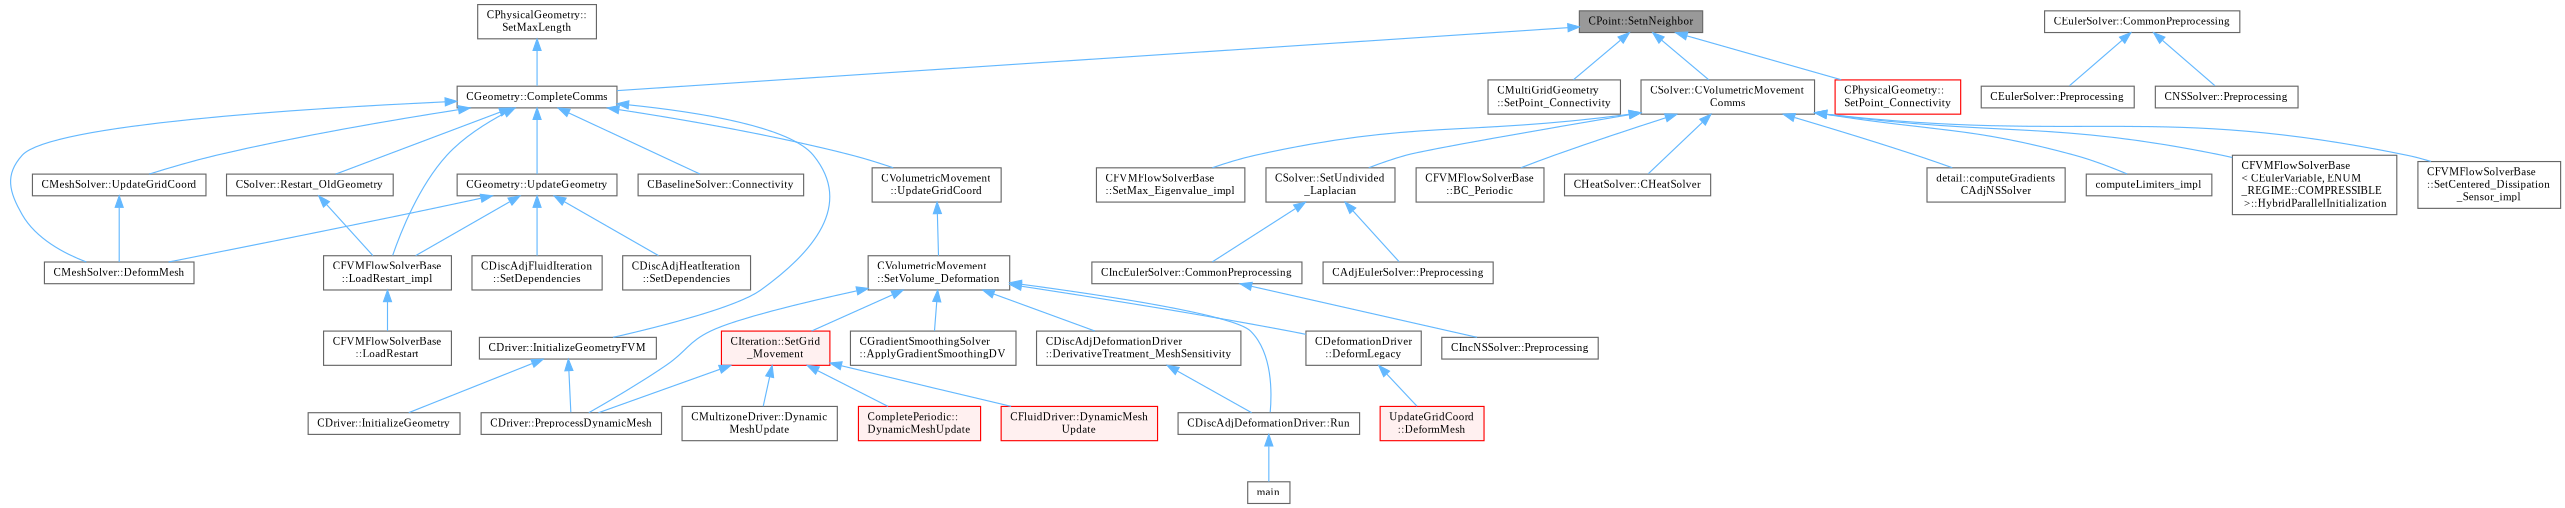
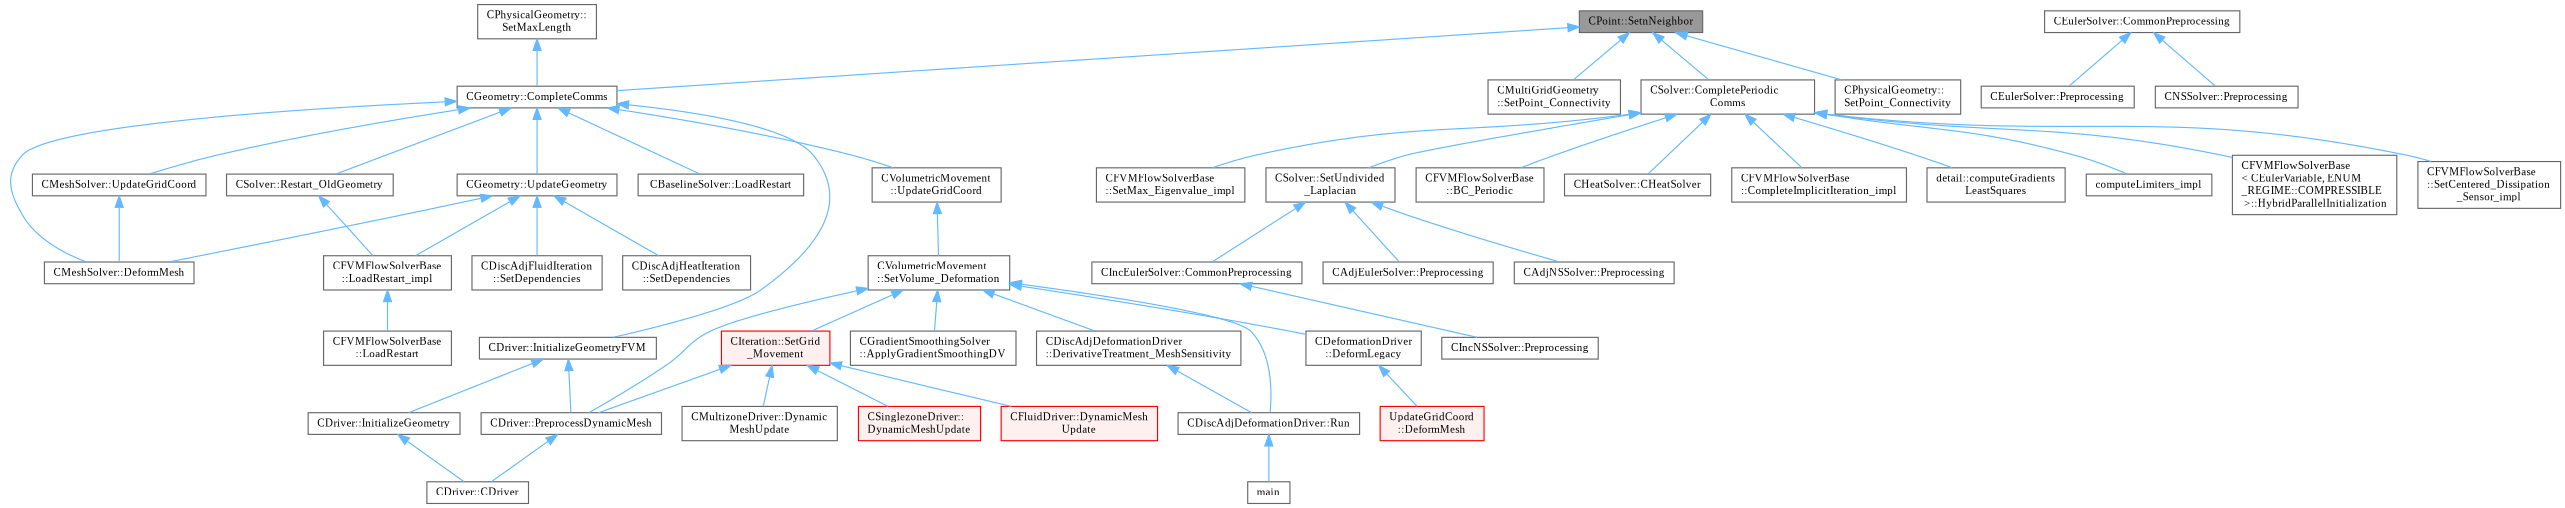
node "CSolver::CVolumetricMovement Comms": label "CSolver::CVolumetricMovement Comms" -> "CSolver::CompletePeriodic Comms"
node "CPhysicalGeometry:: SetPoint_Connectivity": color red -> grey40
edge "CFVMFlowSolverBase ::LoadRestart_impl" -> "CGeometry::CompleteComms": removed
node "CBaselineSolver::Connectivity": label "CBaselineSolver::Connectivity" -> "CBaselineSolver::LoadRestart"
node "CFVMFlowSolverBase ::CompleteImplicitIteration_impl": added
node "detail::computeGradients CAdjNSSolver": label "detail::computeGradients CAdjNSSolver" -> "detail::computeGradients LeastSquares"
node "CAdjNSSolver::Preprocessing": added
node "CompletePeriodic:: DynamicMeshUpdate": label "CompletePeriodic:: DynamicMeshUpdate" -> "CSinglezoneDriver:: DynamicMeshUpdate"
node "CDriver::CDriver": added
